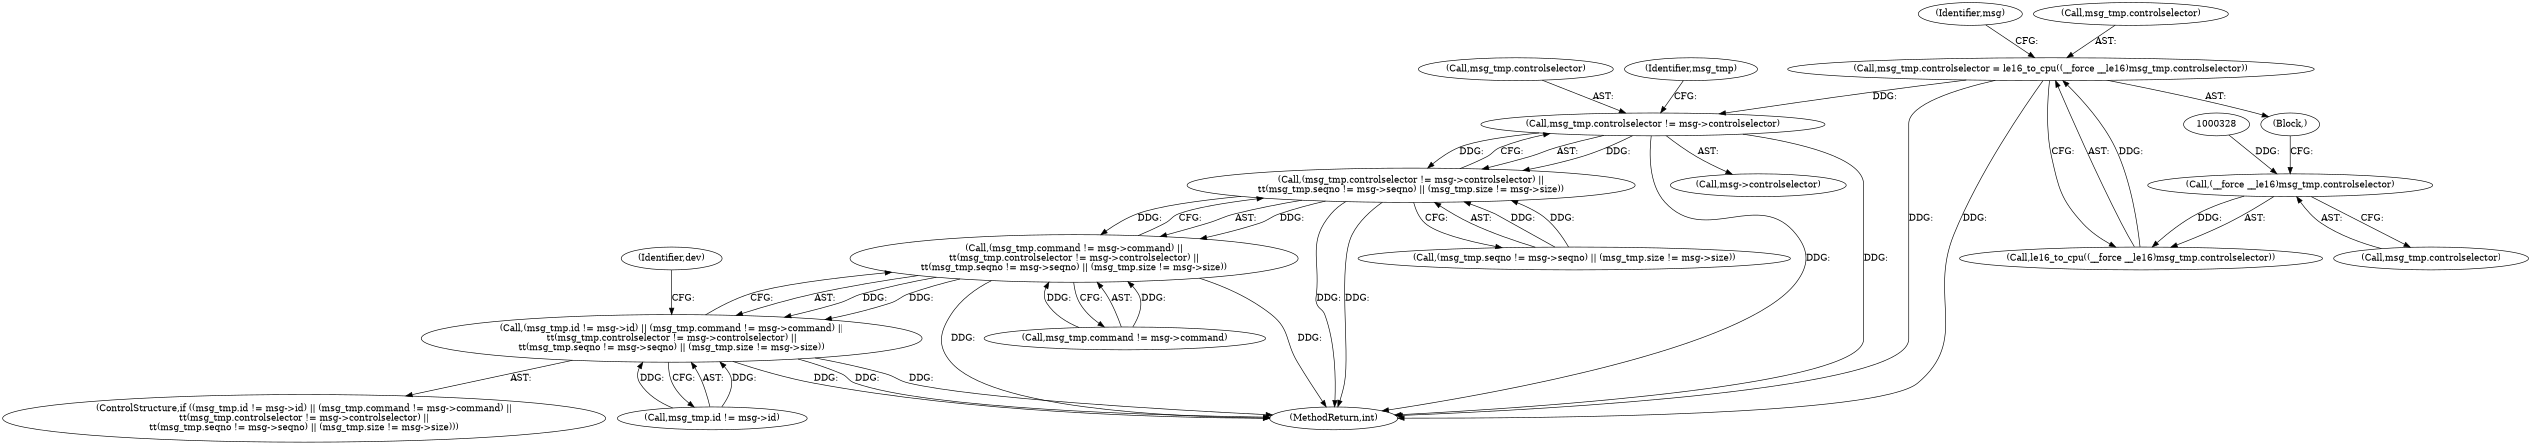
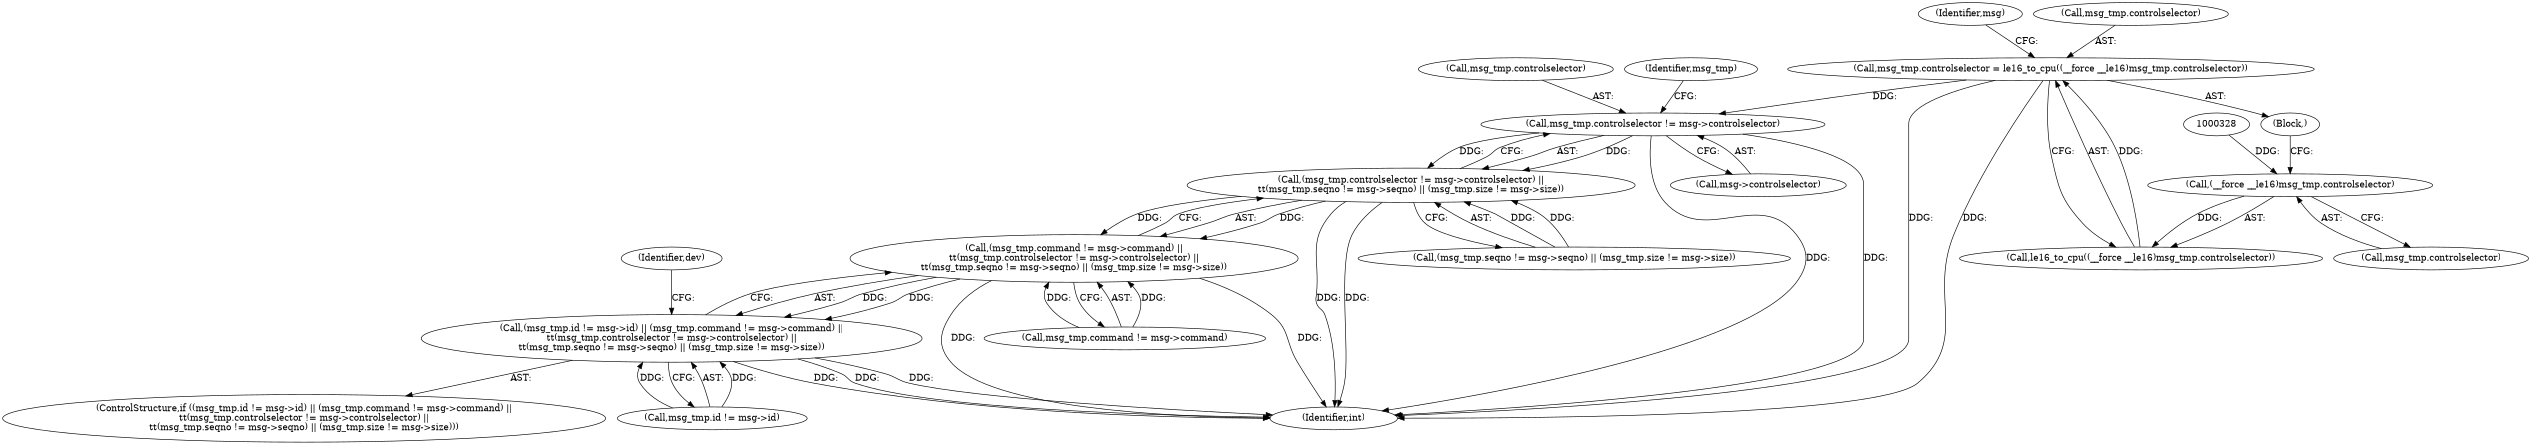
edge "(Call,msg_tmp.controlselector != msg->controlselector)" -> "(Call,msg->controlselector)": label "AST: " -> "CFG: "
edge "(Call,msg->controlselector)" -> "(Call,msg_tmp.controlselector != msg->controlselector)": added, label "AST:"
node "(MethodReturn,int)": label "(MethodReturn,int)" -> "(Identifier,int)"
